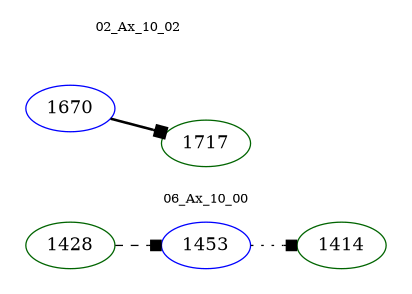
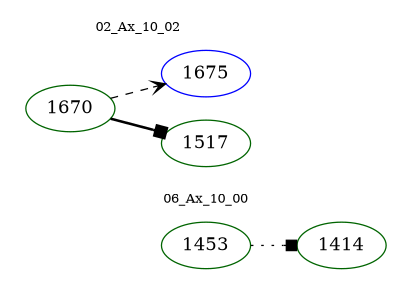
node "1675": added
node "1670": color blue -> darkgreen
node "1717": label "1717" -> "1517"
node "1428": removed
node "1453": color blue -> darkgreen
